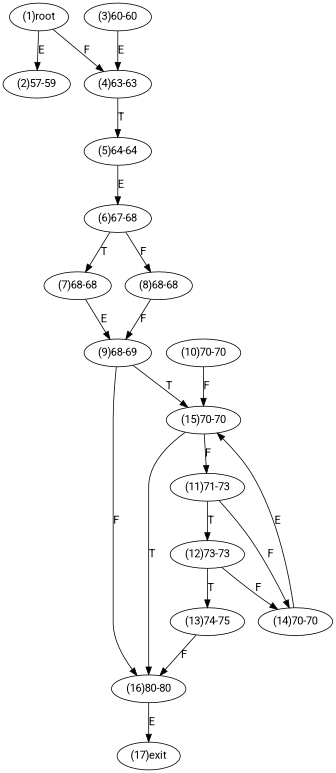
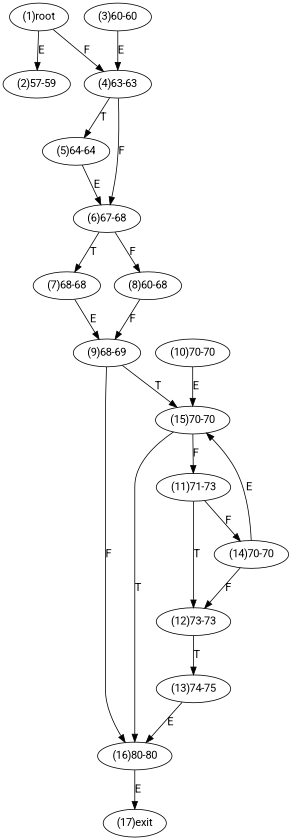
edge "(4)63-63" -> "(6)67-68": added, label "F"
node "(8)68-68": label "(8)68-68" -> "(8)60-68"
edge "(10)70-70" -> "(15)70-70": label "F" -> "E"
edge "(12)73-73" -> "(14)70-70": reversed
edge "(13)74-75" -> "(16)80-80": label "F" -> "E"
